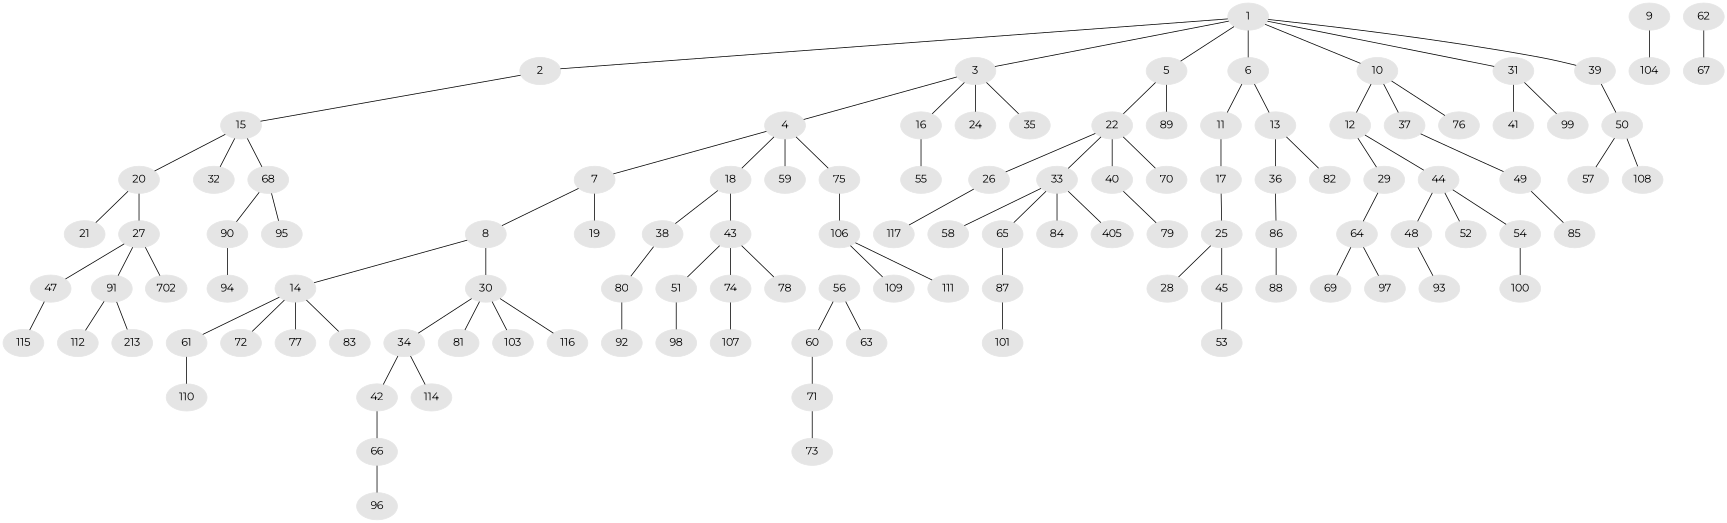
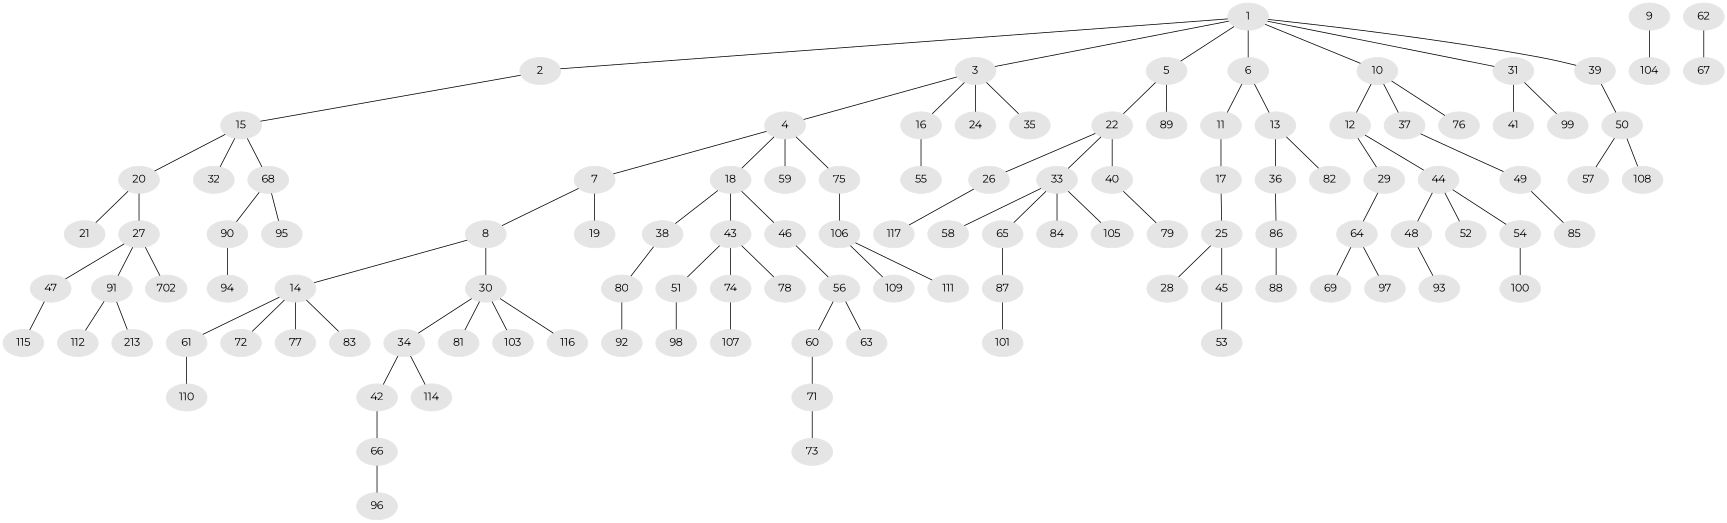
node "70": removed
node "46": added
node "405": label "405" -> "105"
